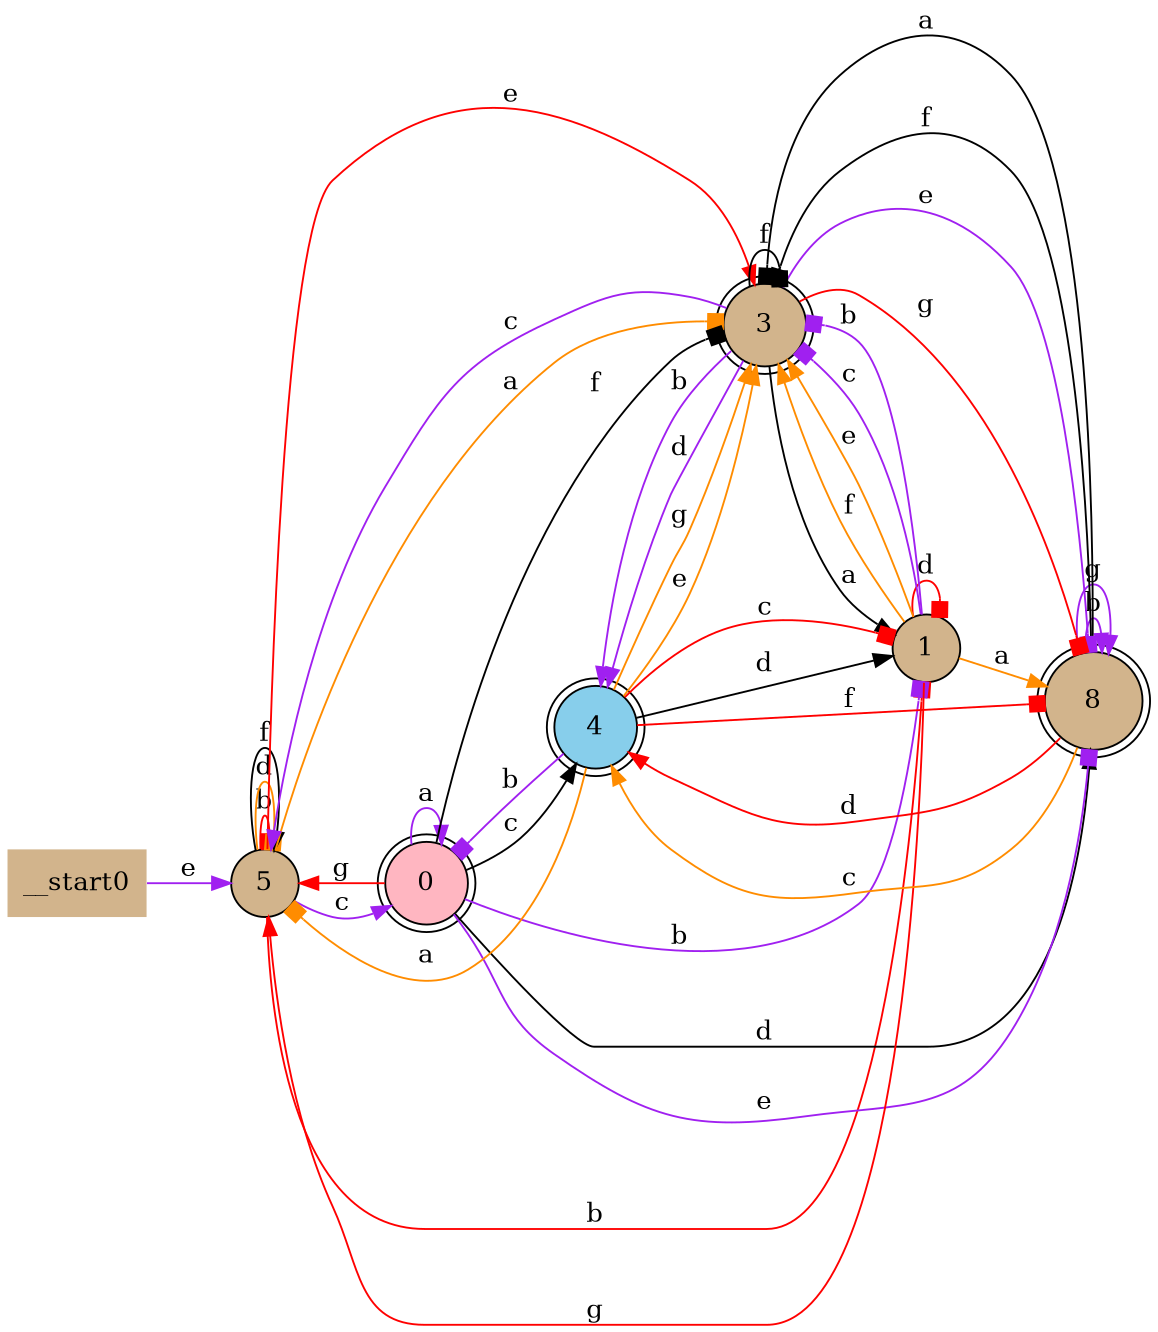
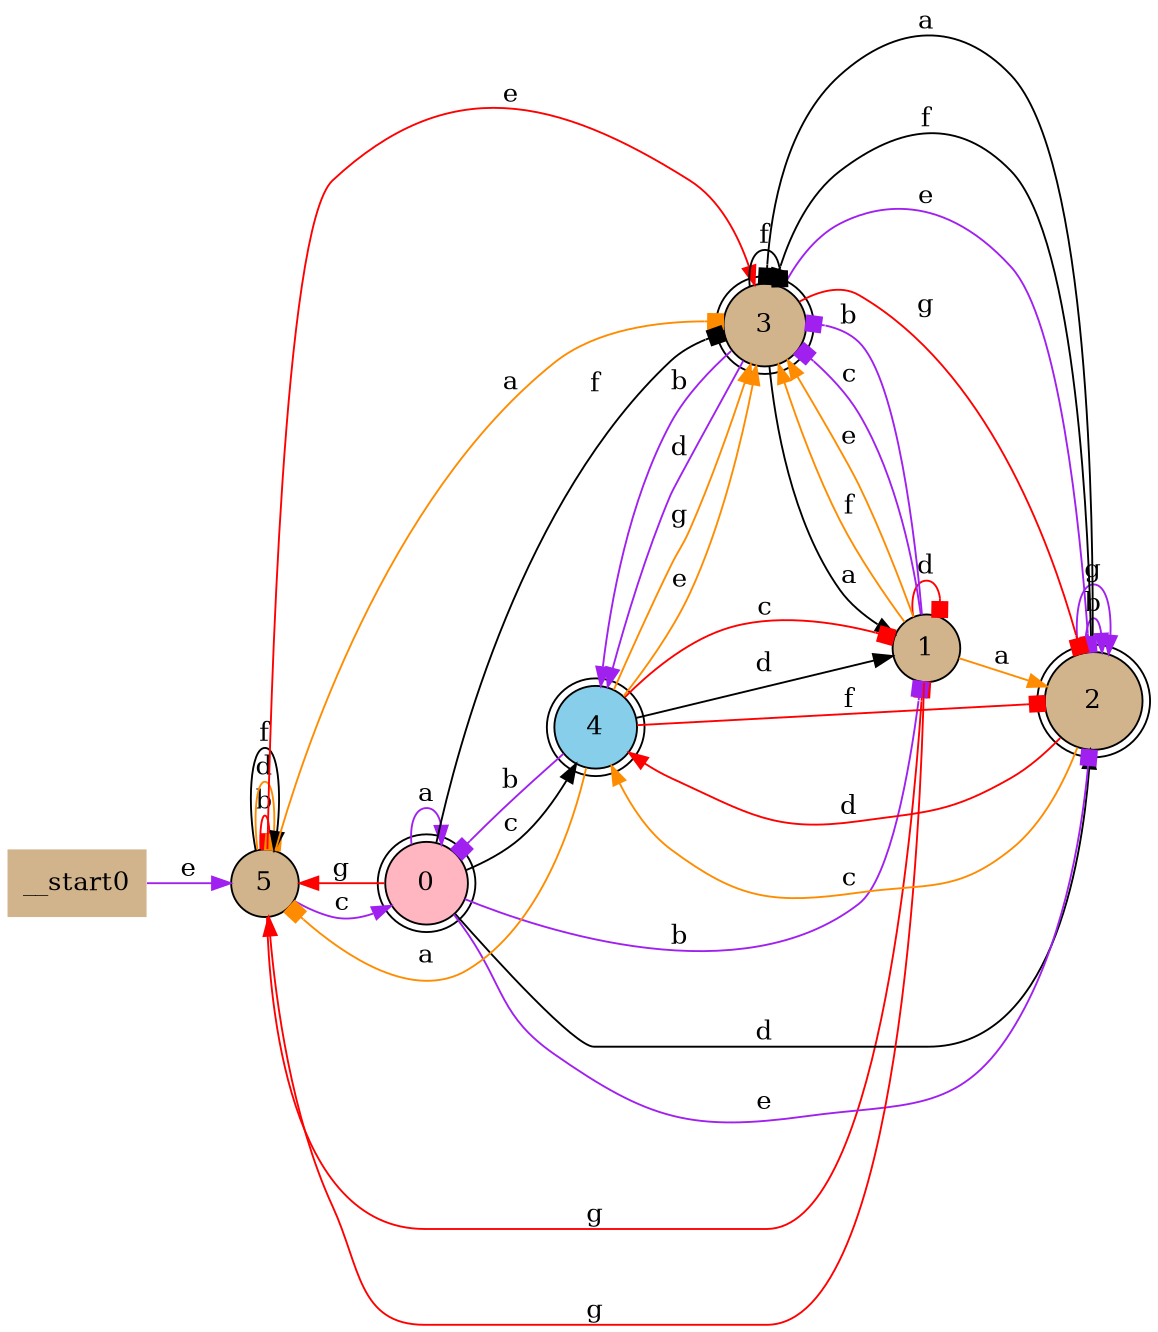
edge "3" -> "5": removed, label "c"
node "8": label "8" -> "2"
edge "5" -> "1": label "b" -> "g"
